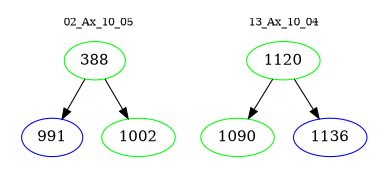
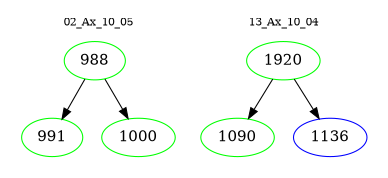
node "388": label "388" -> "988"
node "1120": label "1120" -> "1920"
node "991": color blue -> green
node "1002": label "1002" -> "1000"
